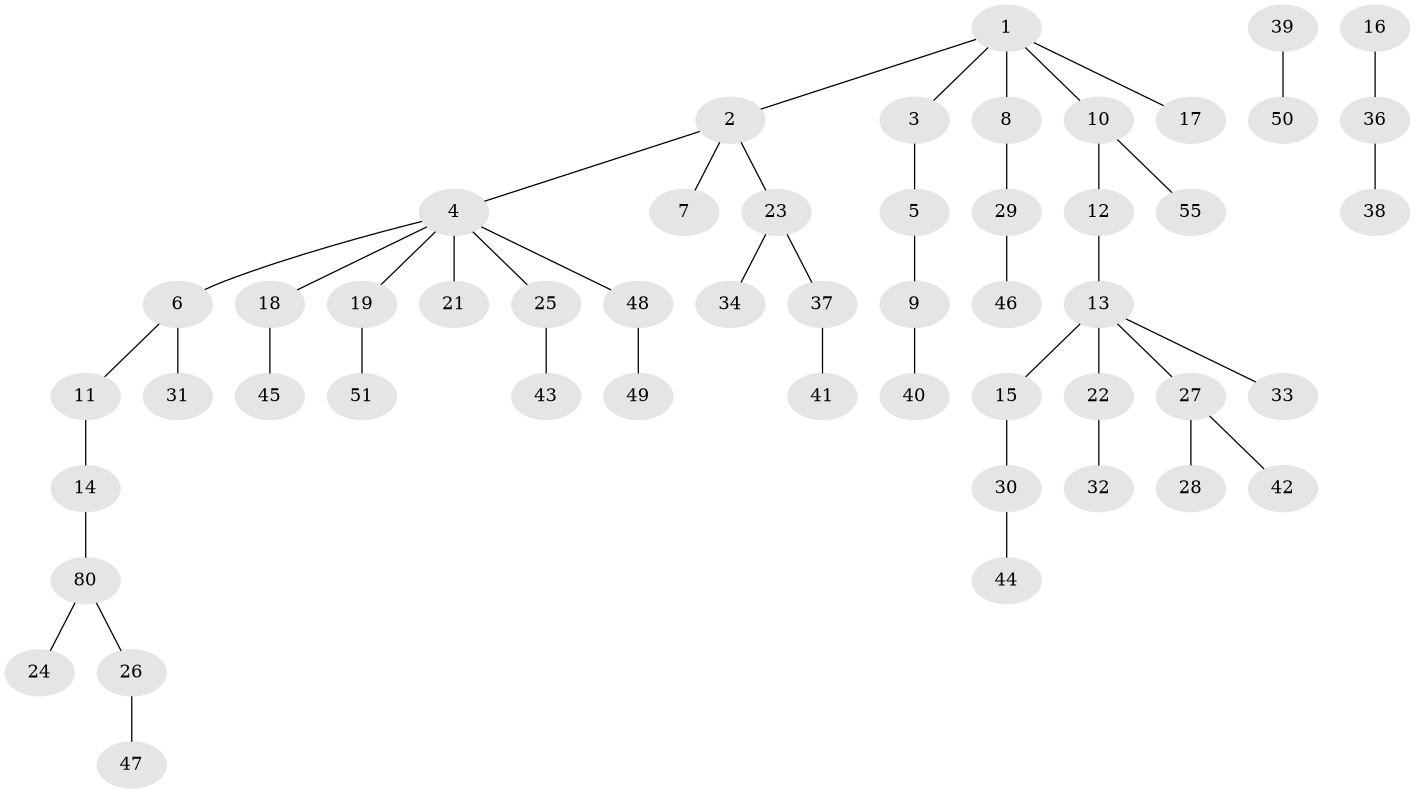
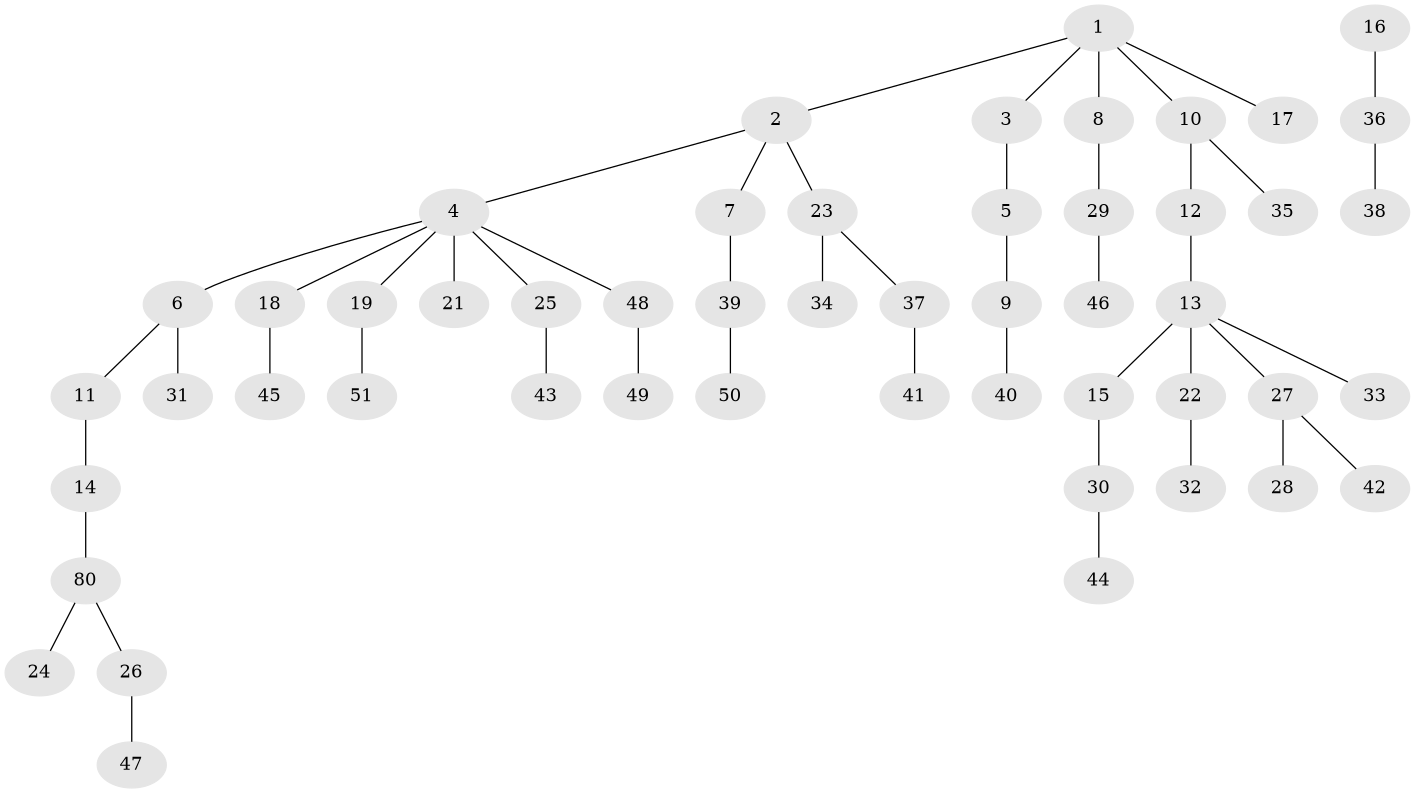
node "55": label "55" -> "35"
edge "7" -- "39": added
